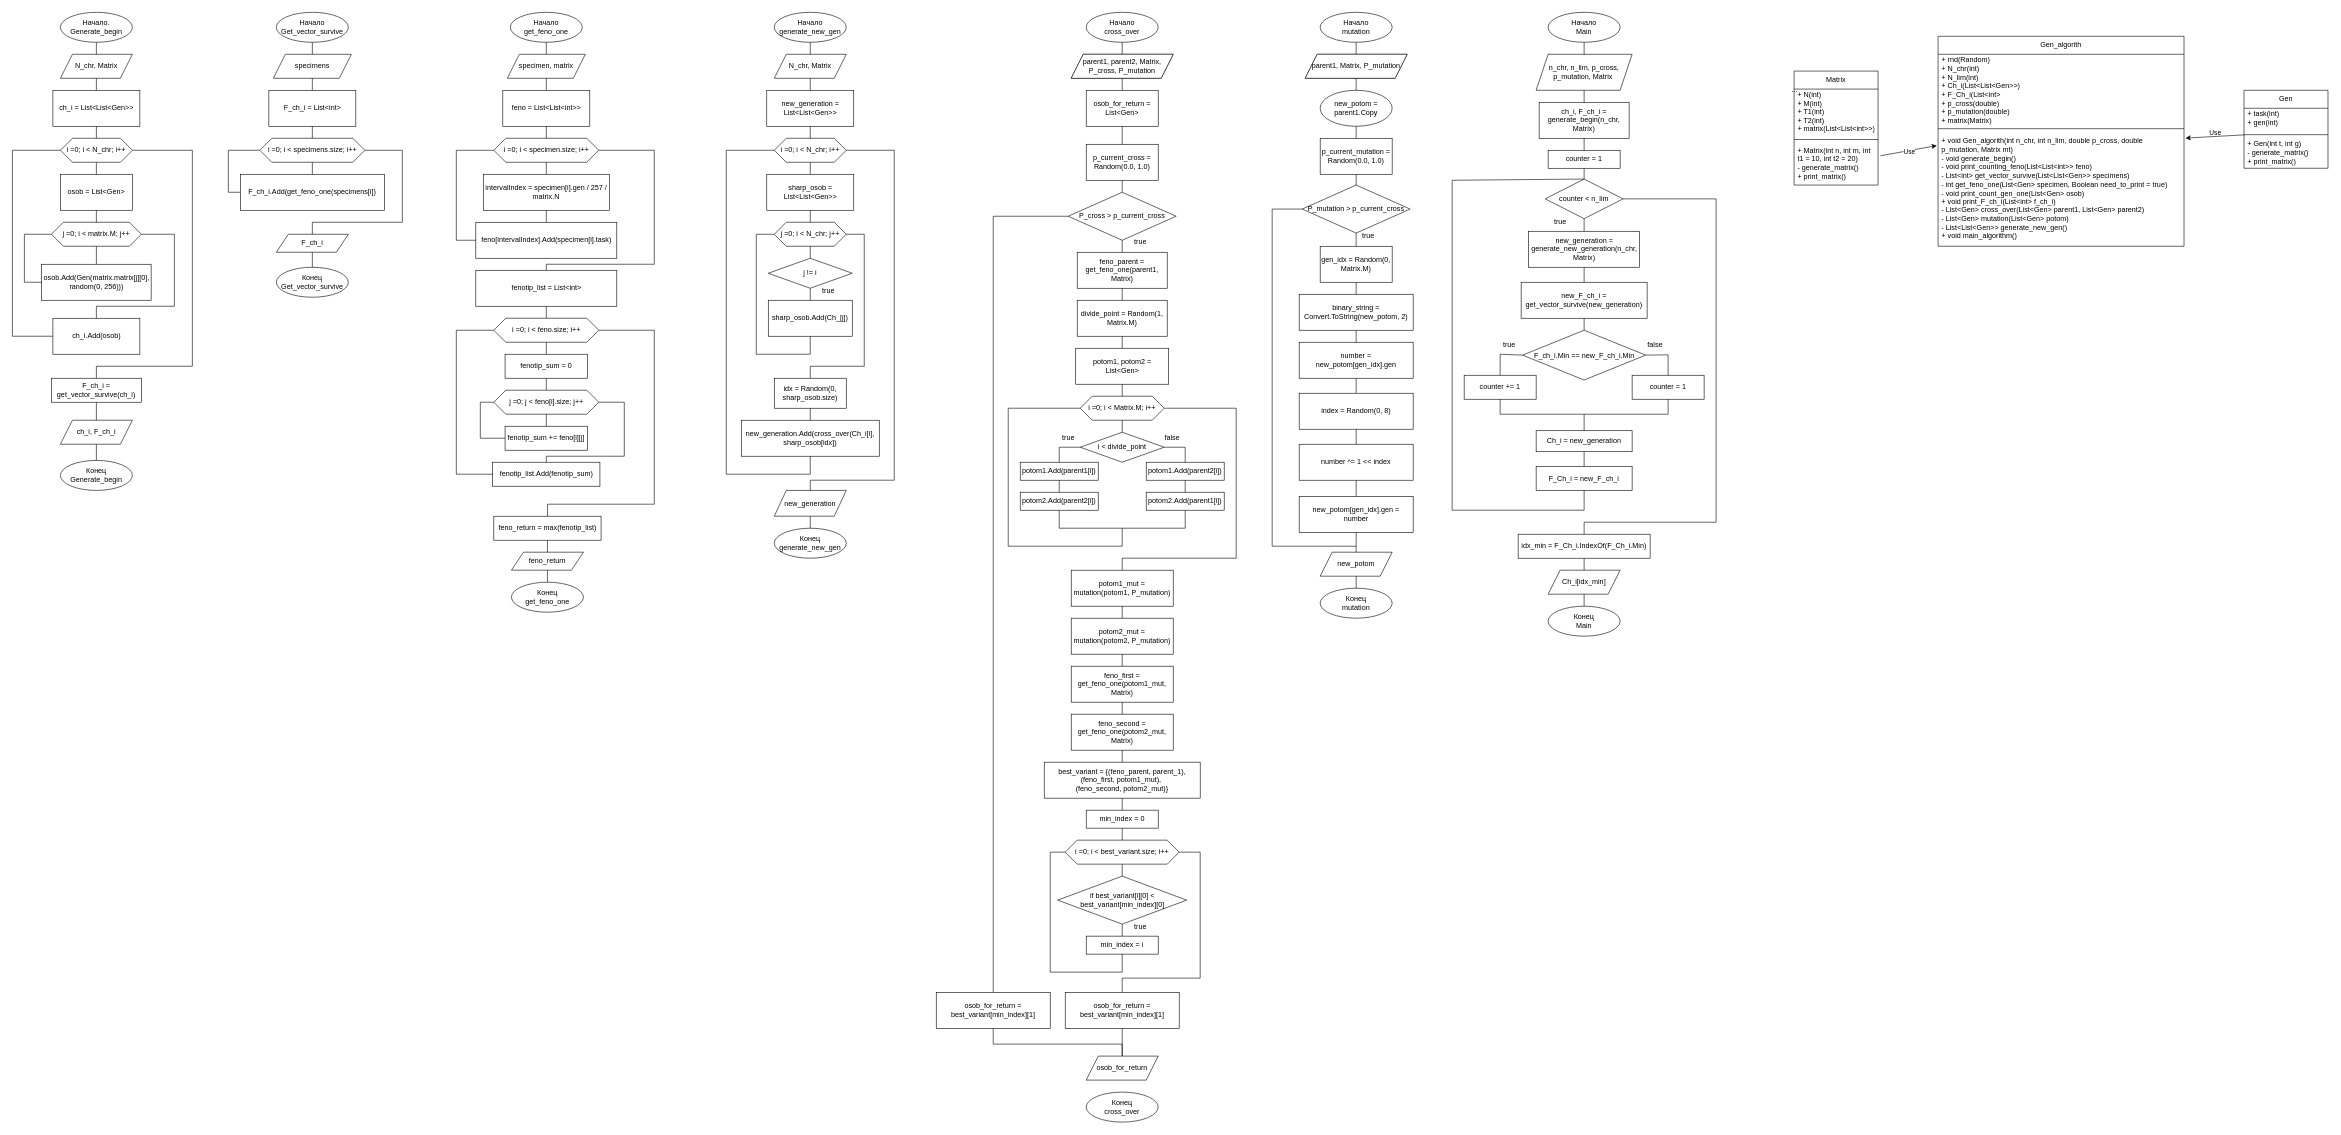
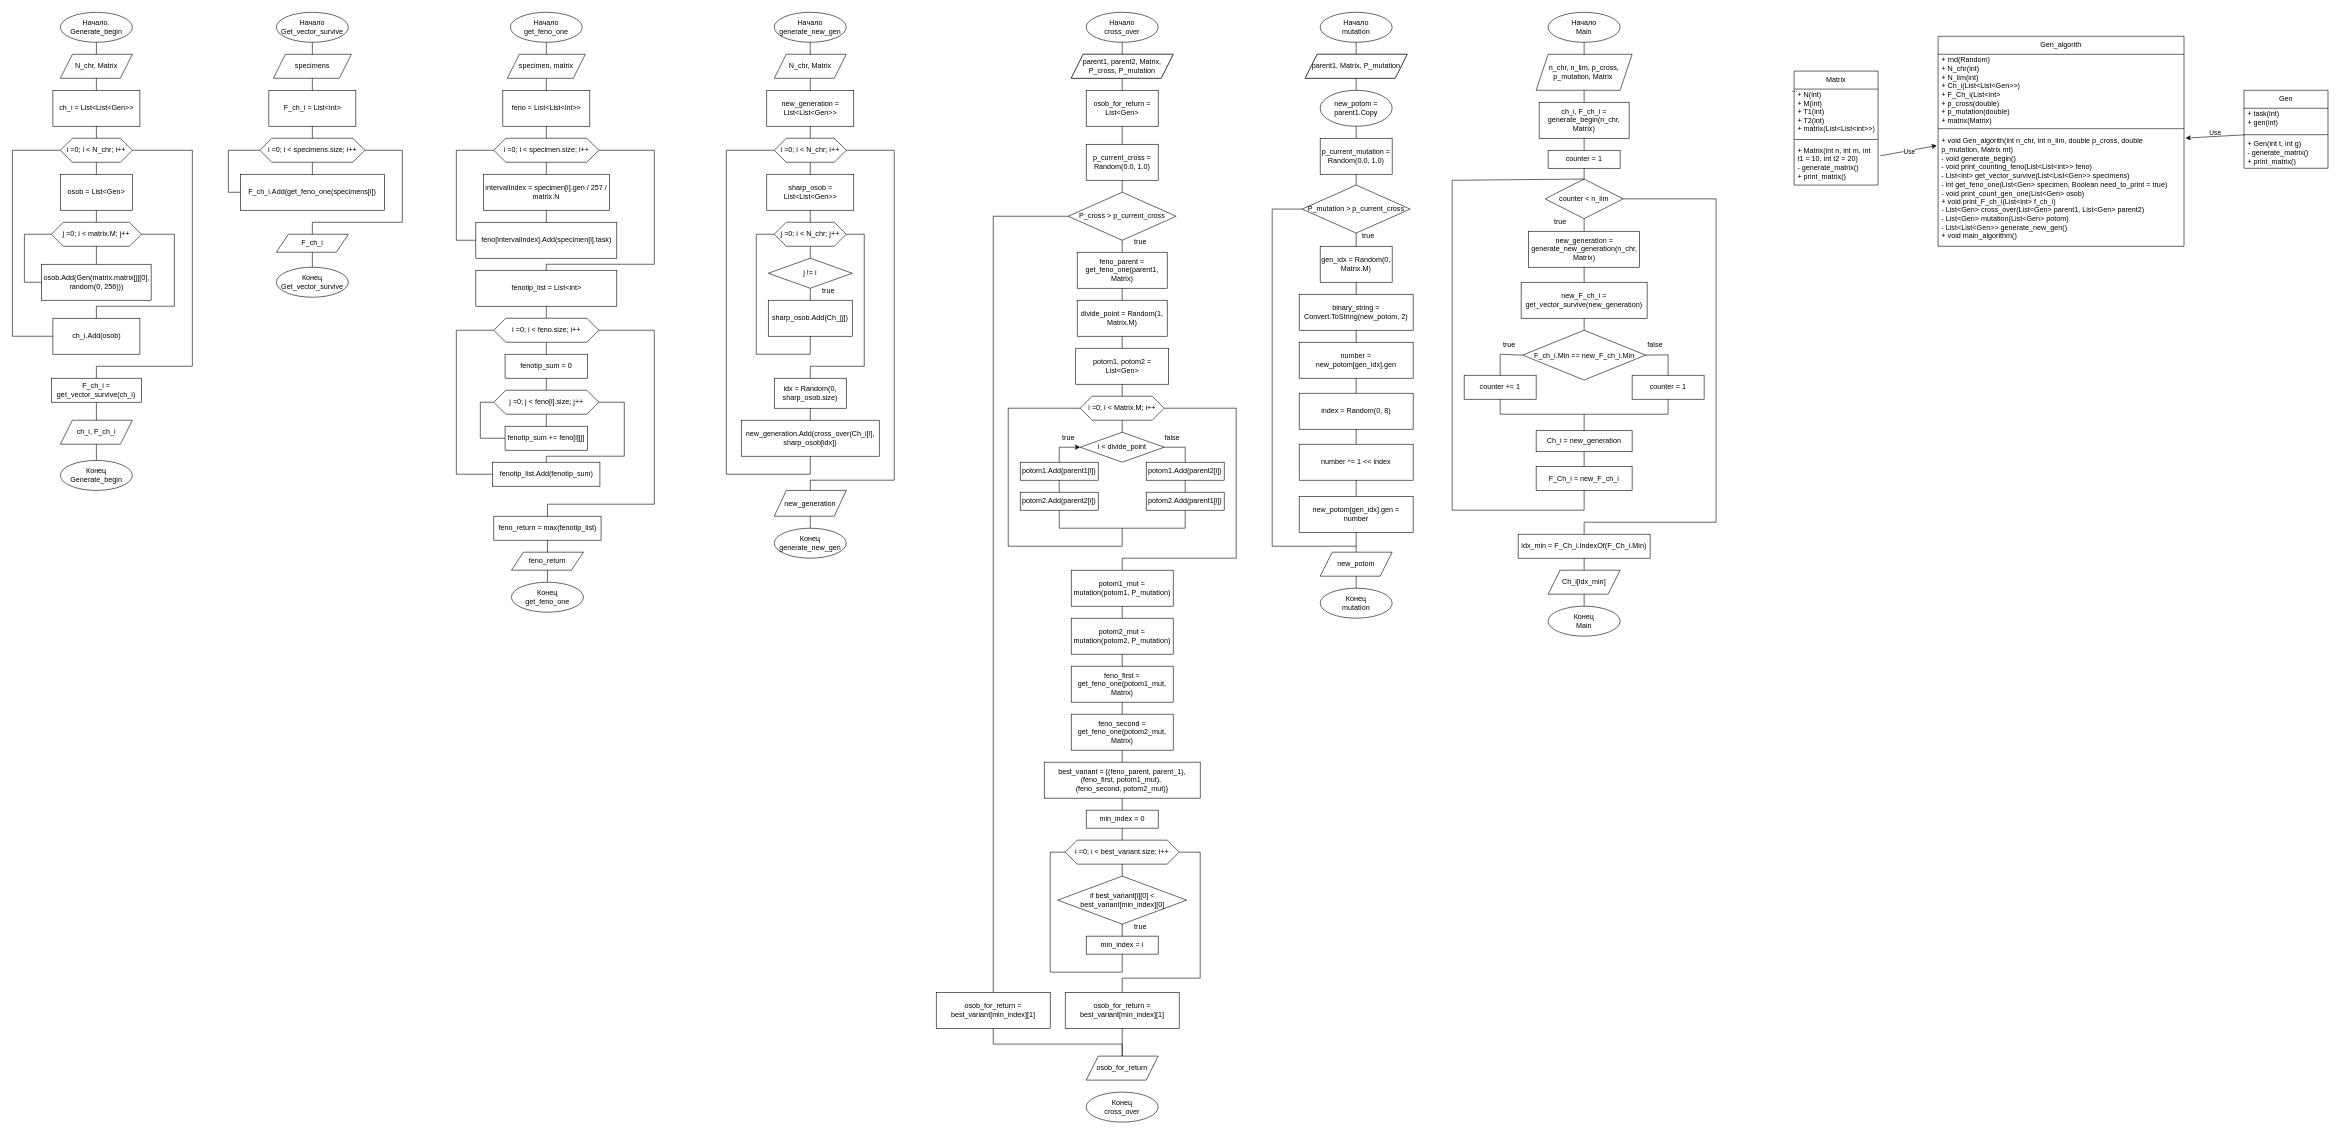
edge "i < divide_point" -- "potom1.Add(parent1[i])": arrowhead none -> classic
